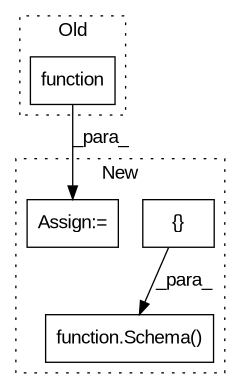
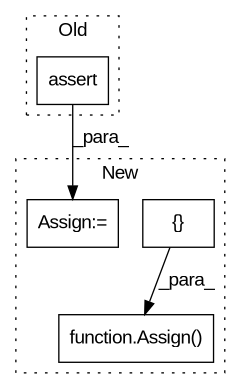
node "function": label "function" -> "assert"
node "function.Schema()": label "function.Schema()" -> "function.Assign()"
